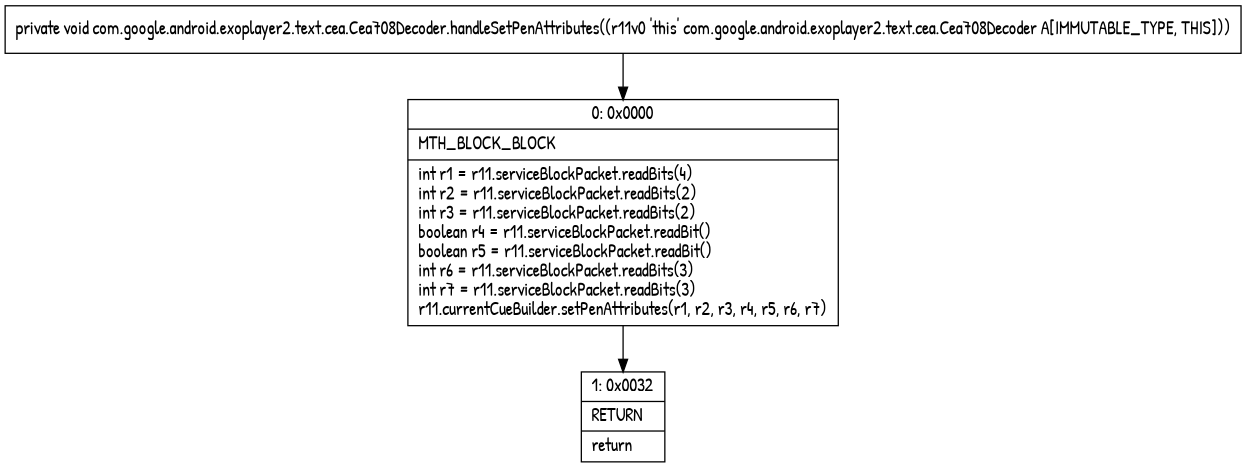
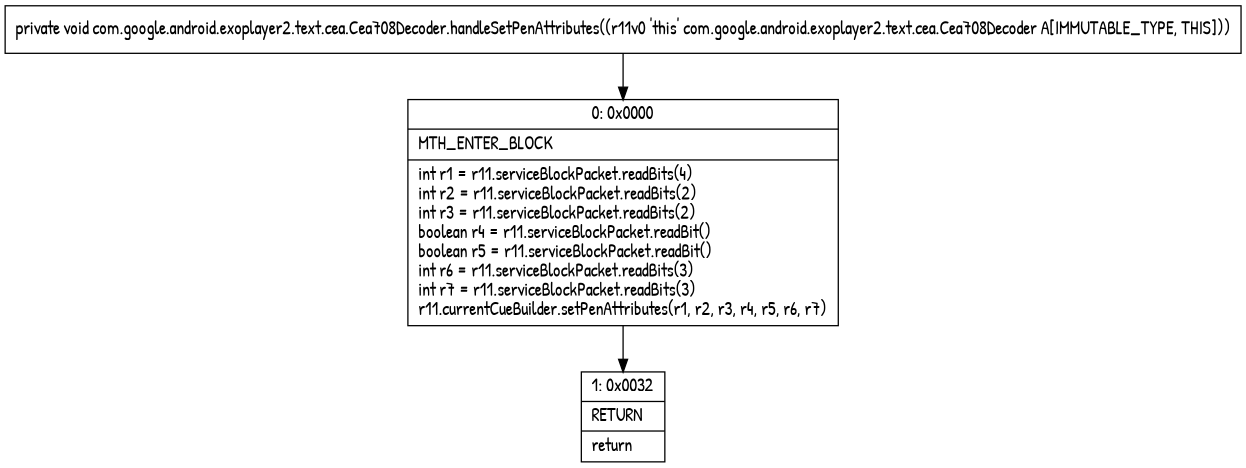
node "0: 0x0000": text "MTH_BLOCK_BLOCK" -> "MTH_ENTER_BLOCK"
